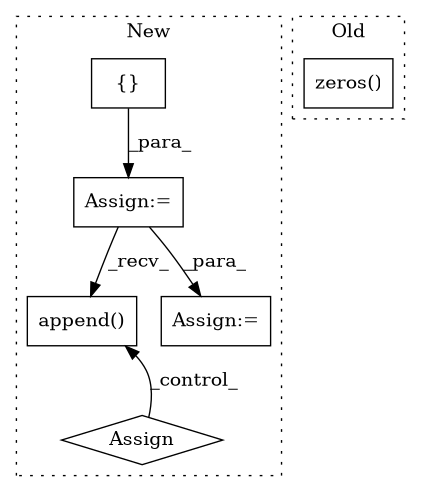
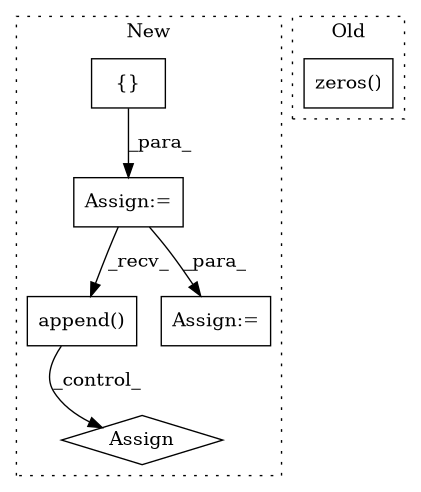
edge "Assign" -> "append()": reversed
